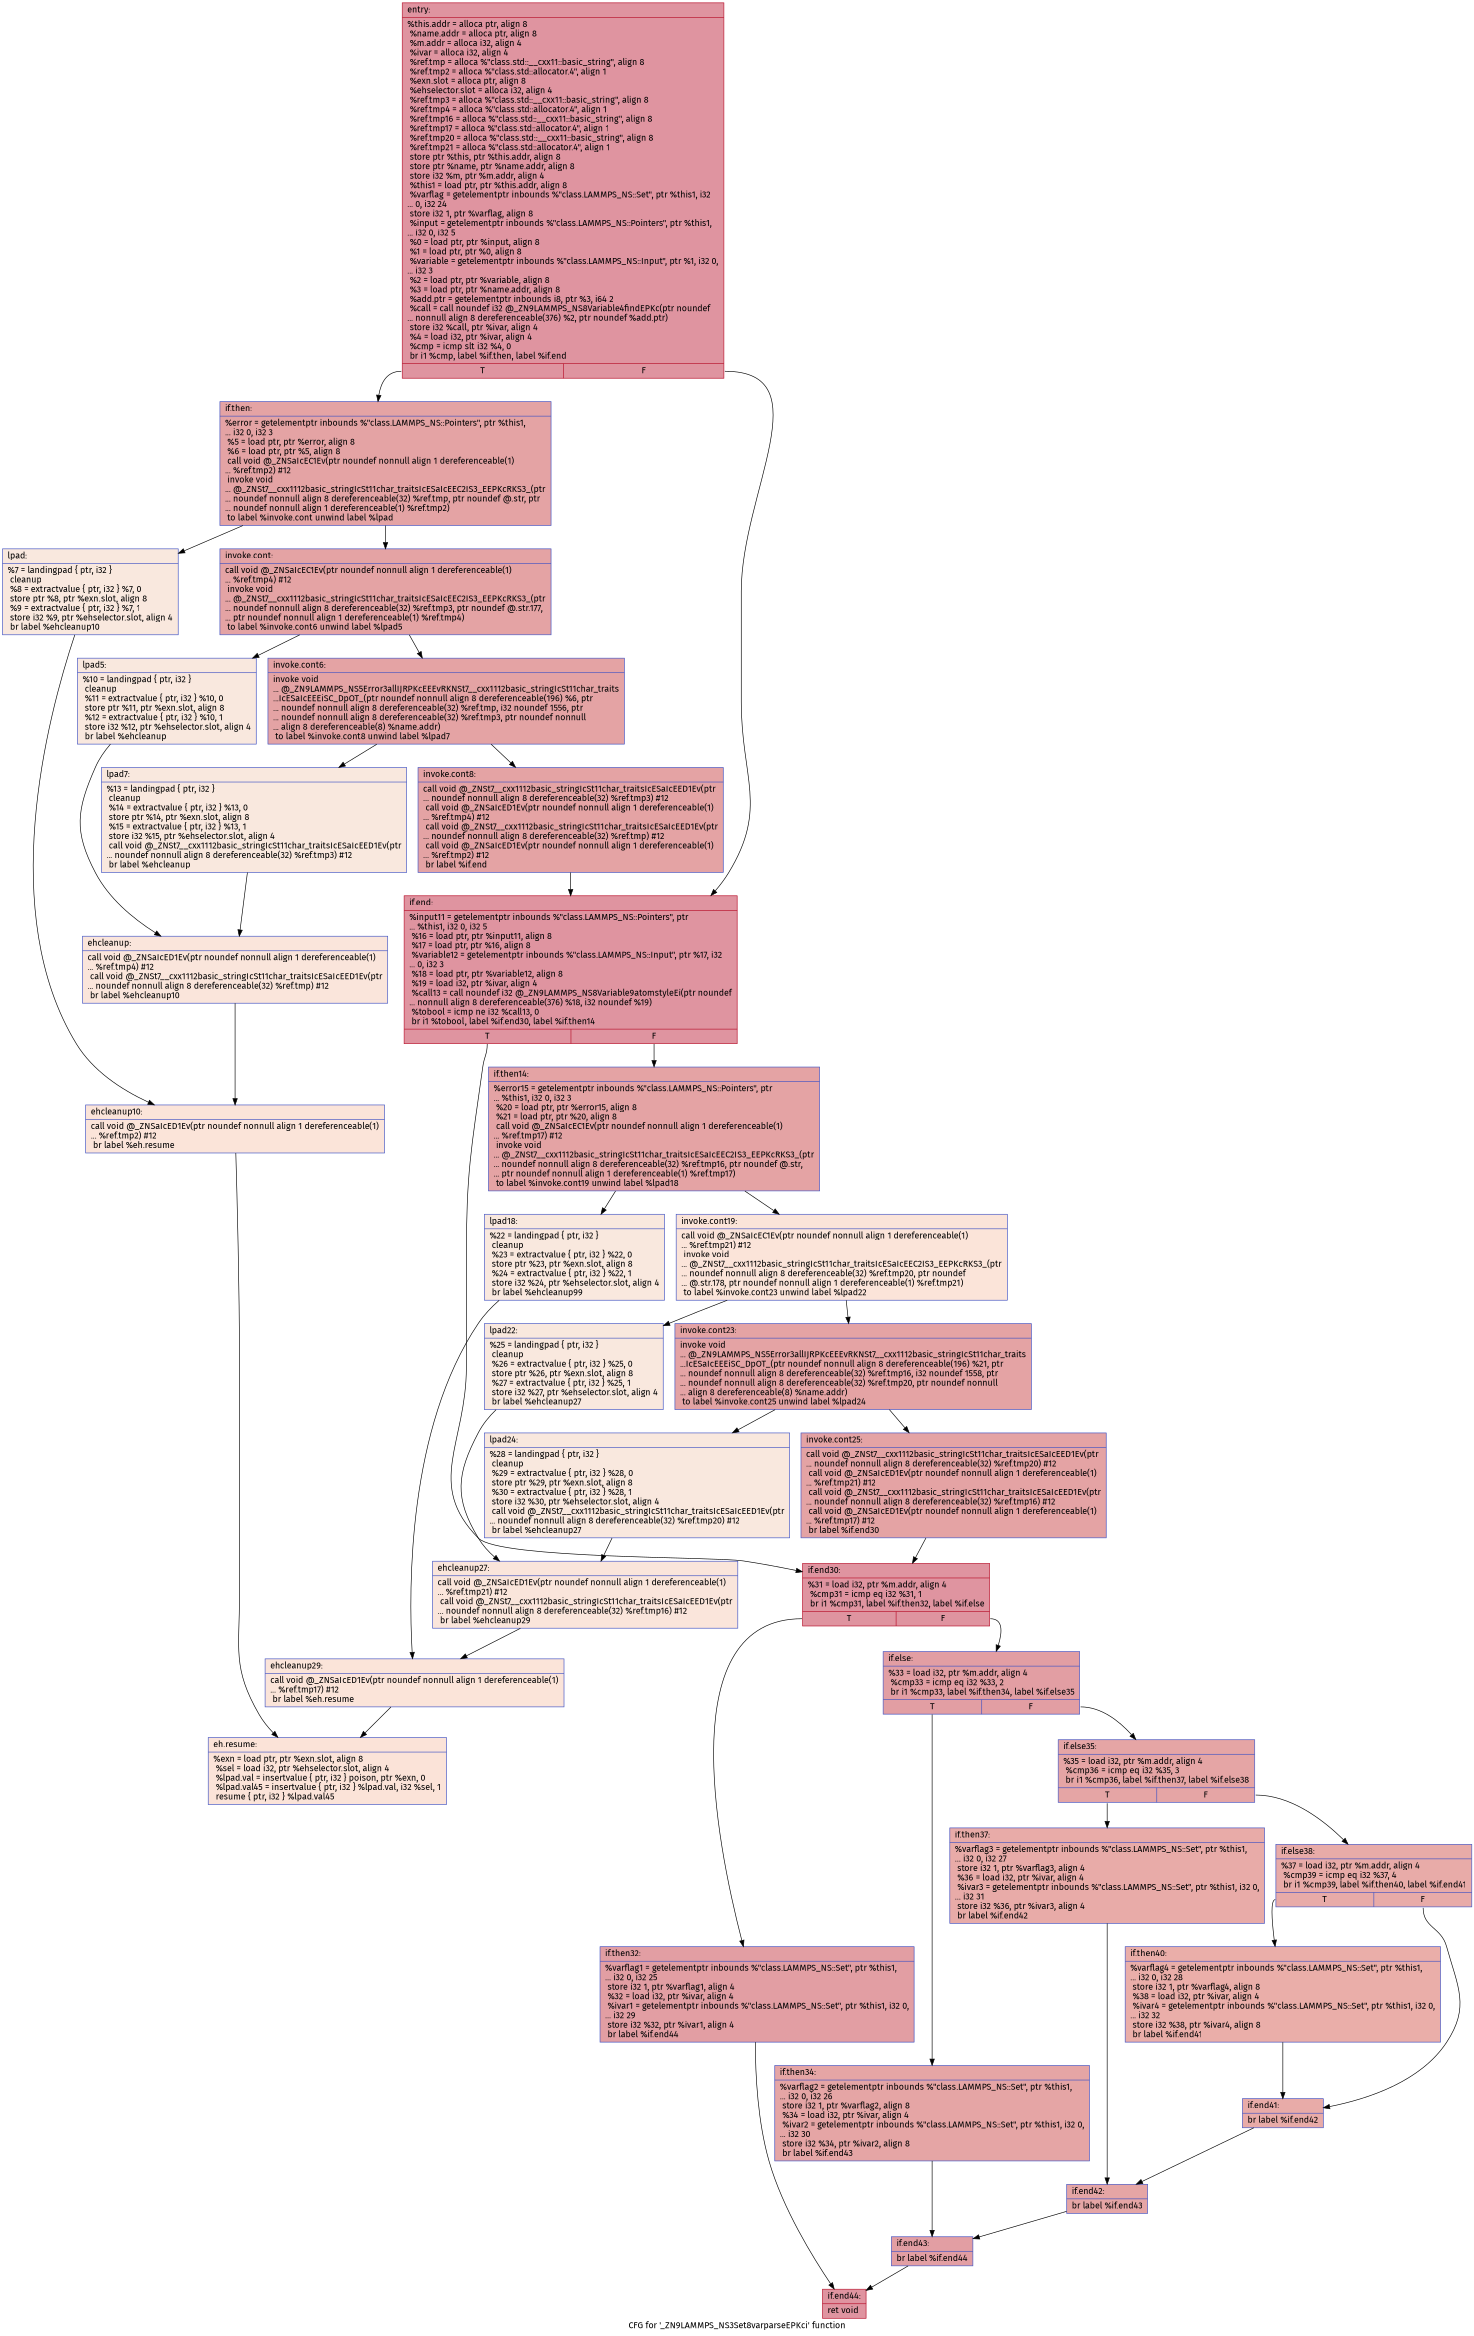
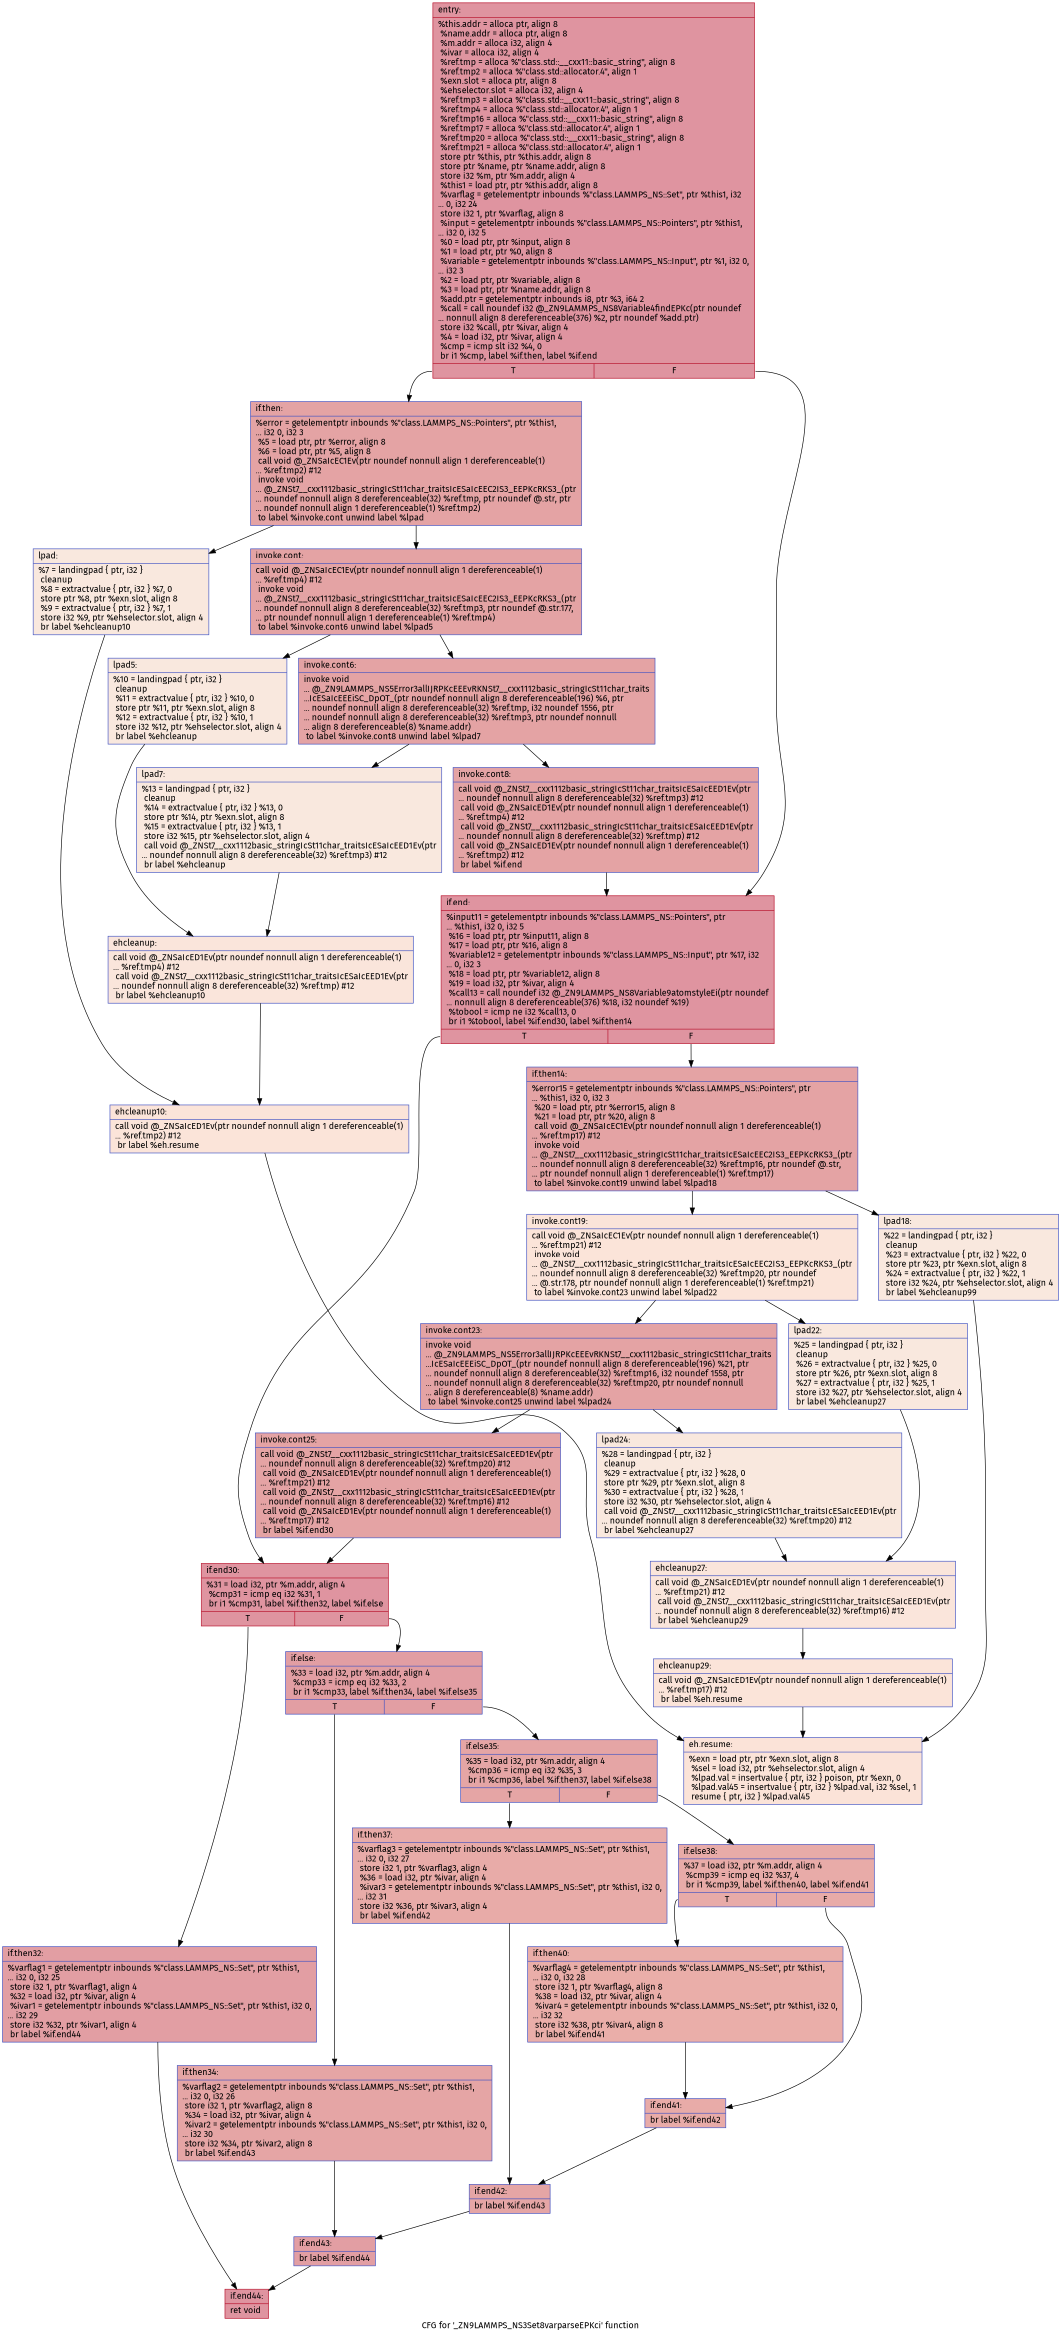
edge "lpad18:" -> "ehcleanup29:": now "lpad18:" -> "eh.resume:"
